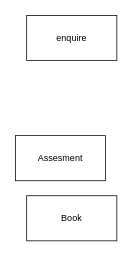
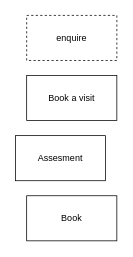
node "enquire": style solid -> dashed
node "Book a visit": added
